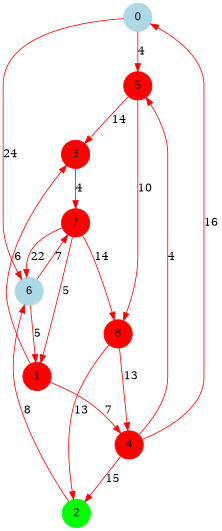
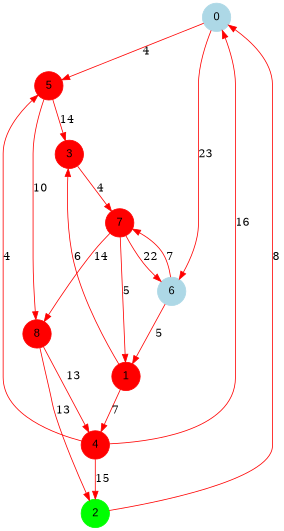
edge "0" -> "6": label "24" -> "23"
edge "2" -> "6": now "2" -> "0"
